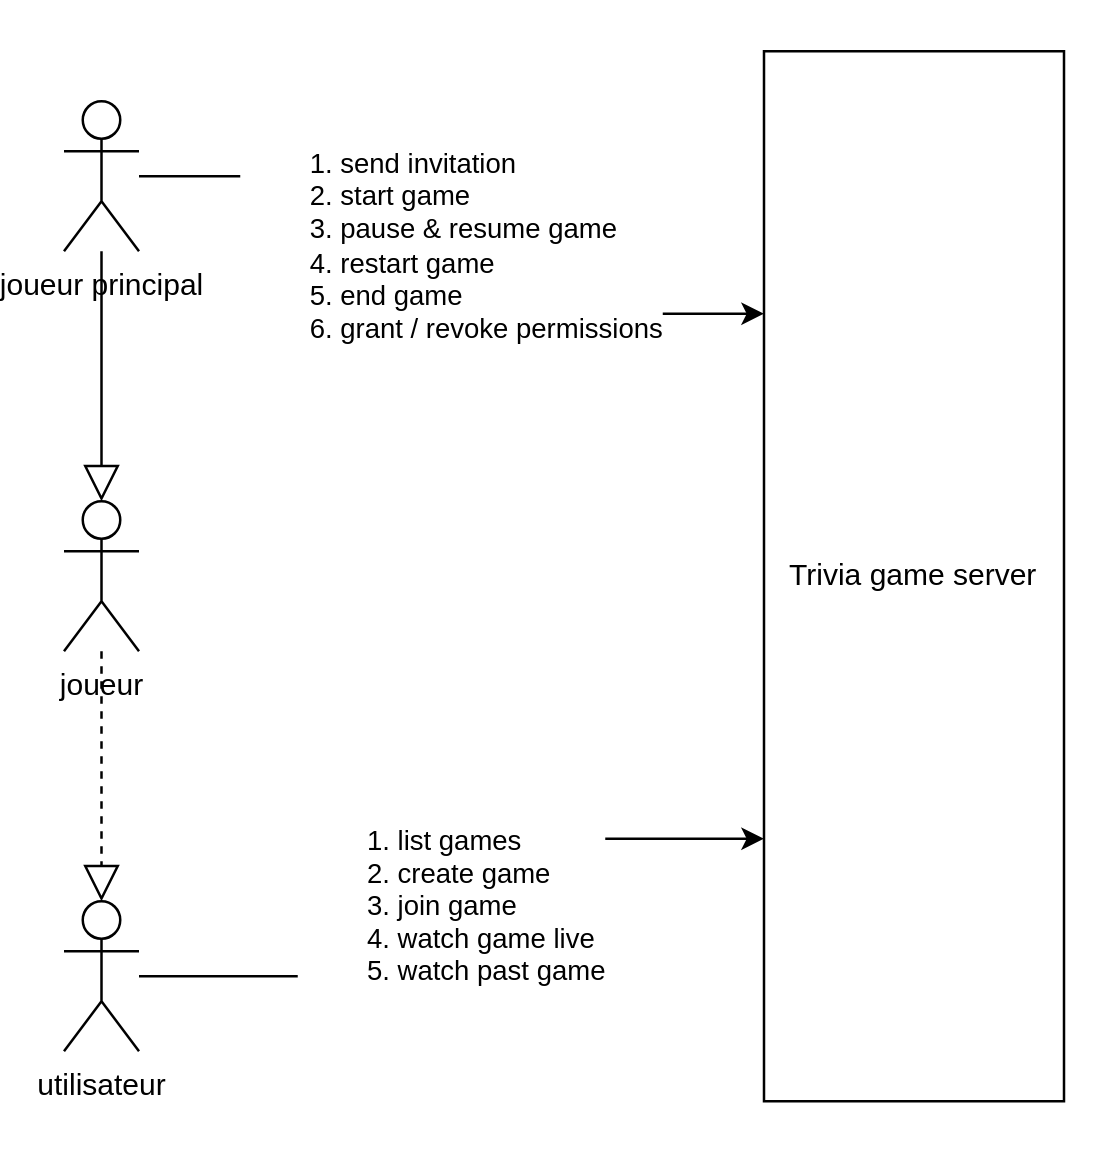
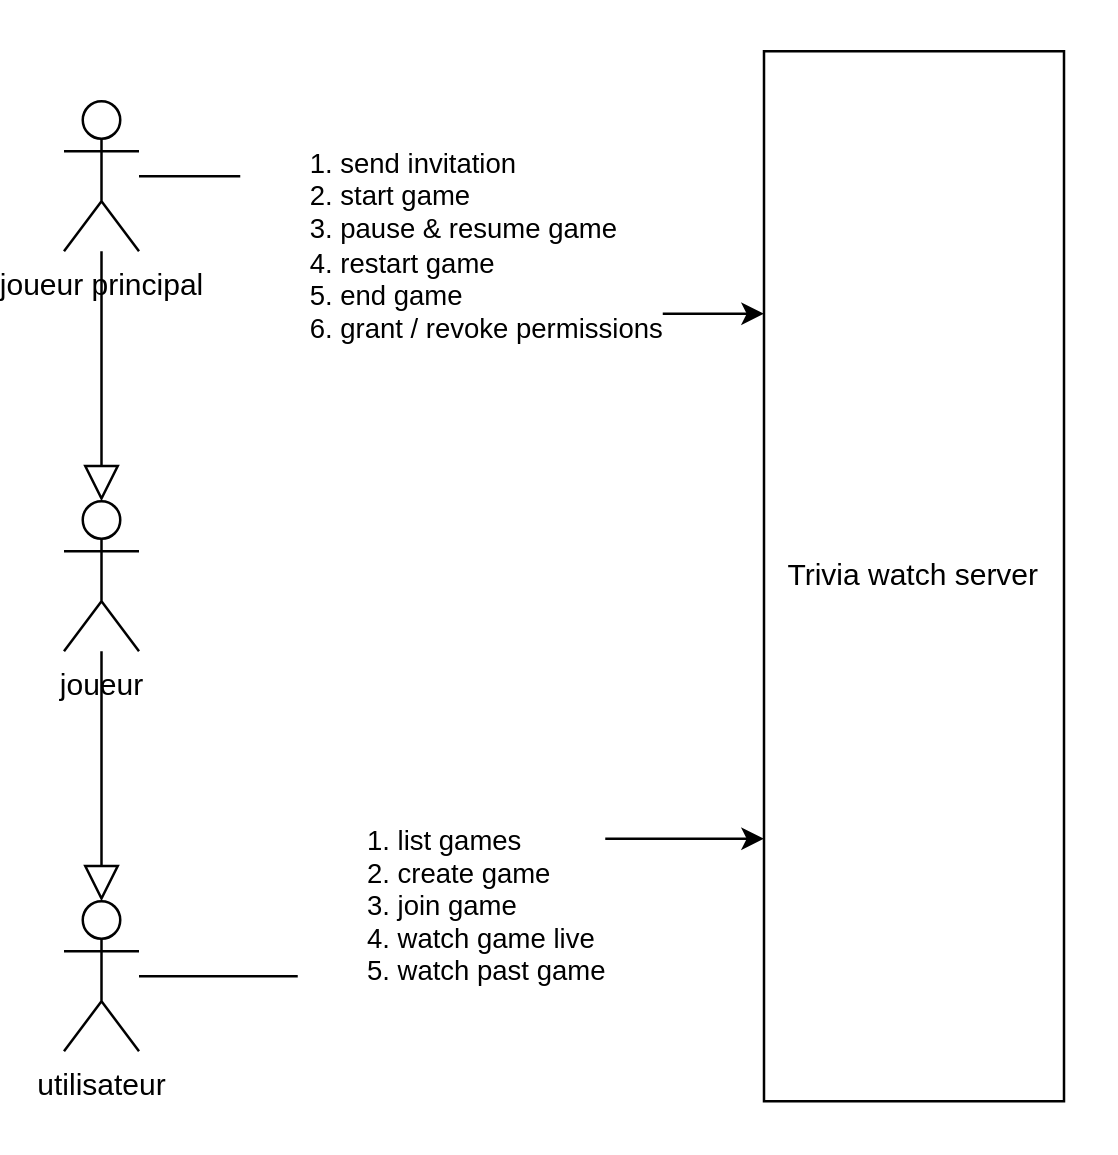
node "Trivia game server": label "Trivia game server" -> "Trivia watch server"
edge "joueur" -> "utilisateur": style dashed -> solid
